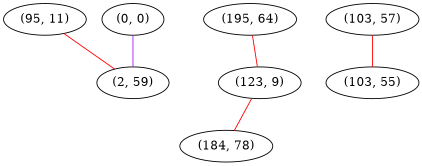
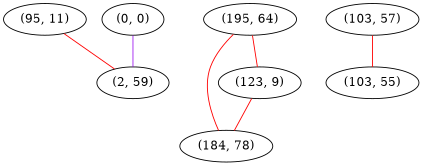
edge "(195, 64)" -- "(184, 78)": added
